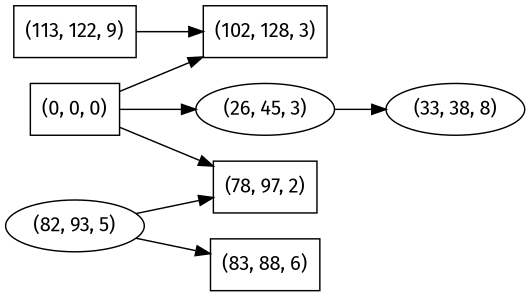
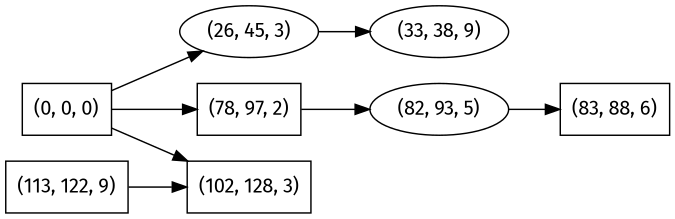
node "(33, 38, 8)": label "(33, 38, 8)" -> "(33, 38, 9)"
edge "(82, 93, 5)" -> "(78, 97, 2)": reversed
